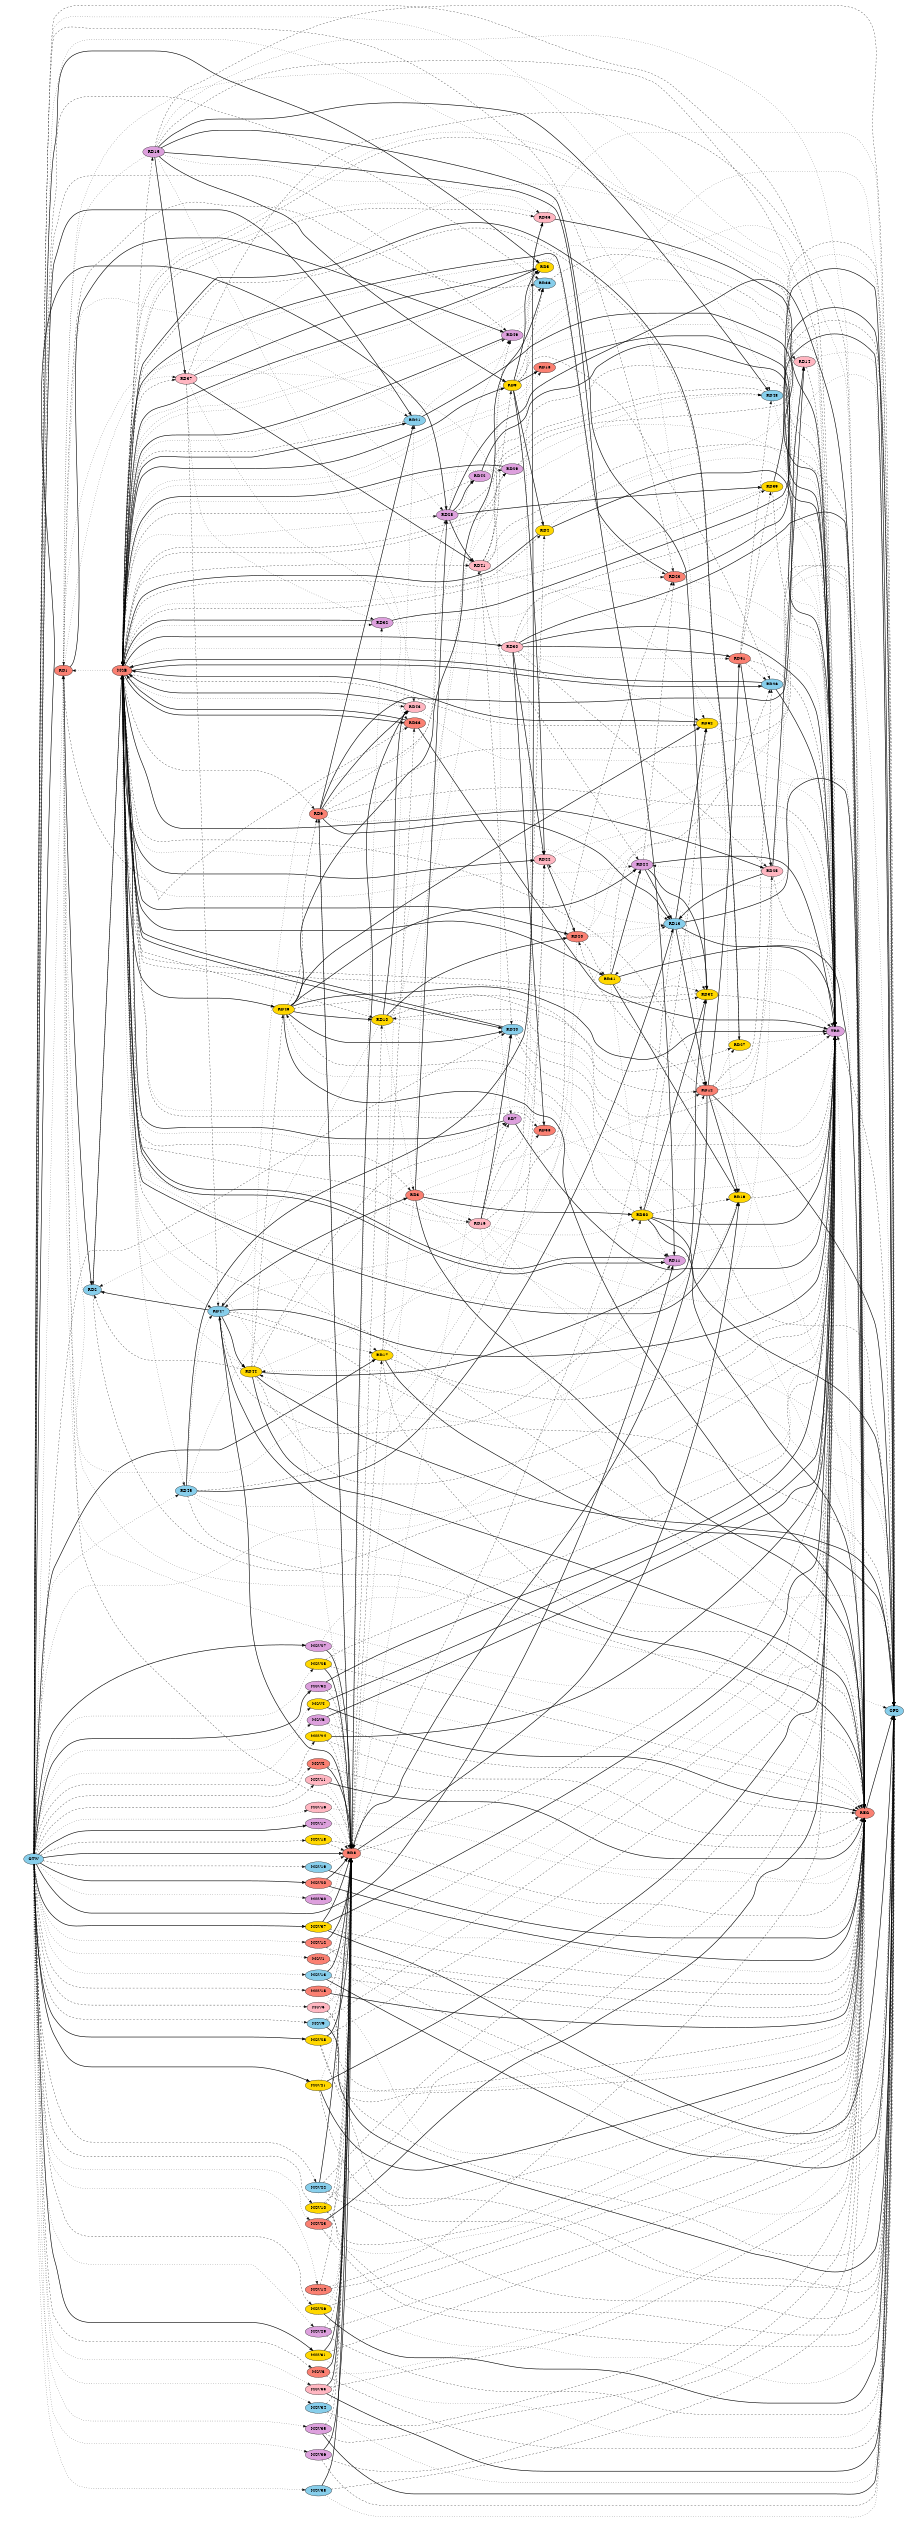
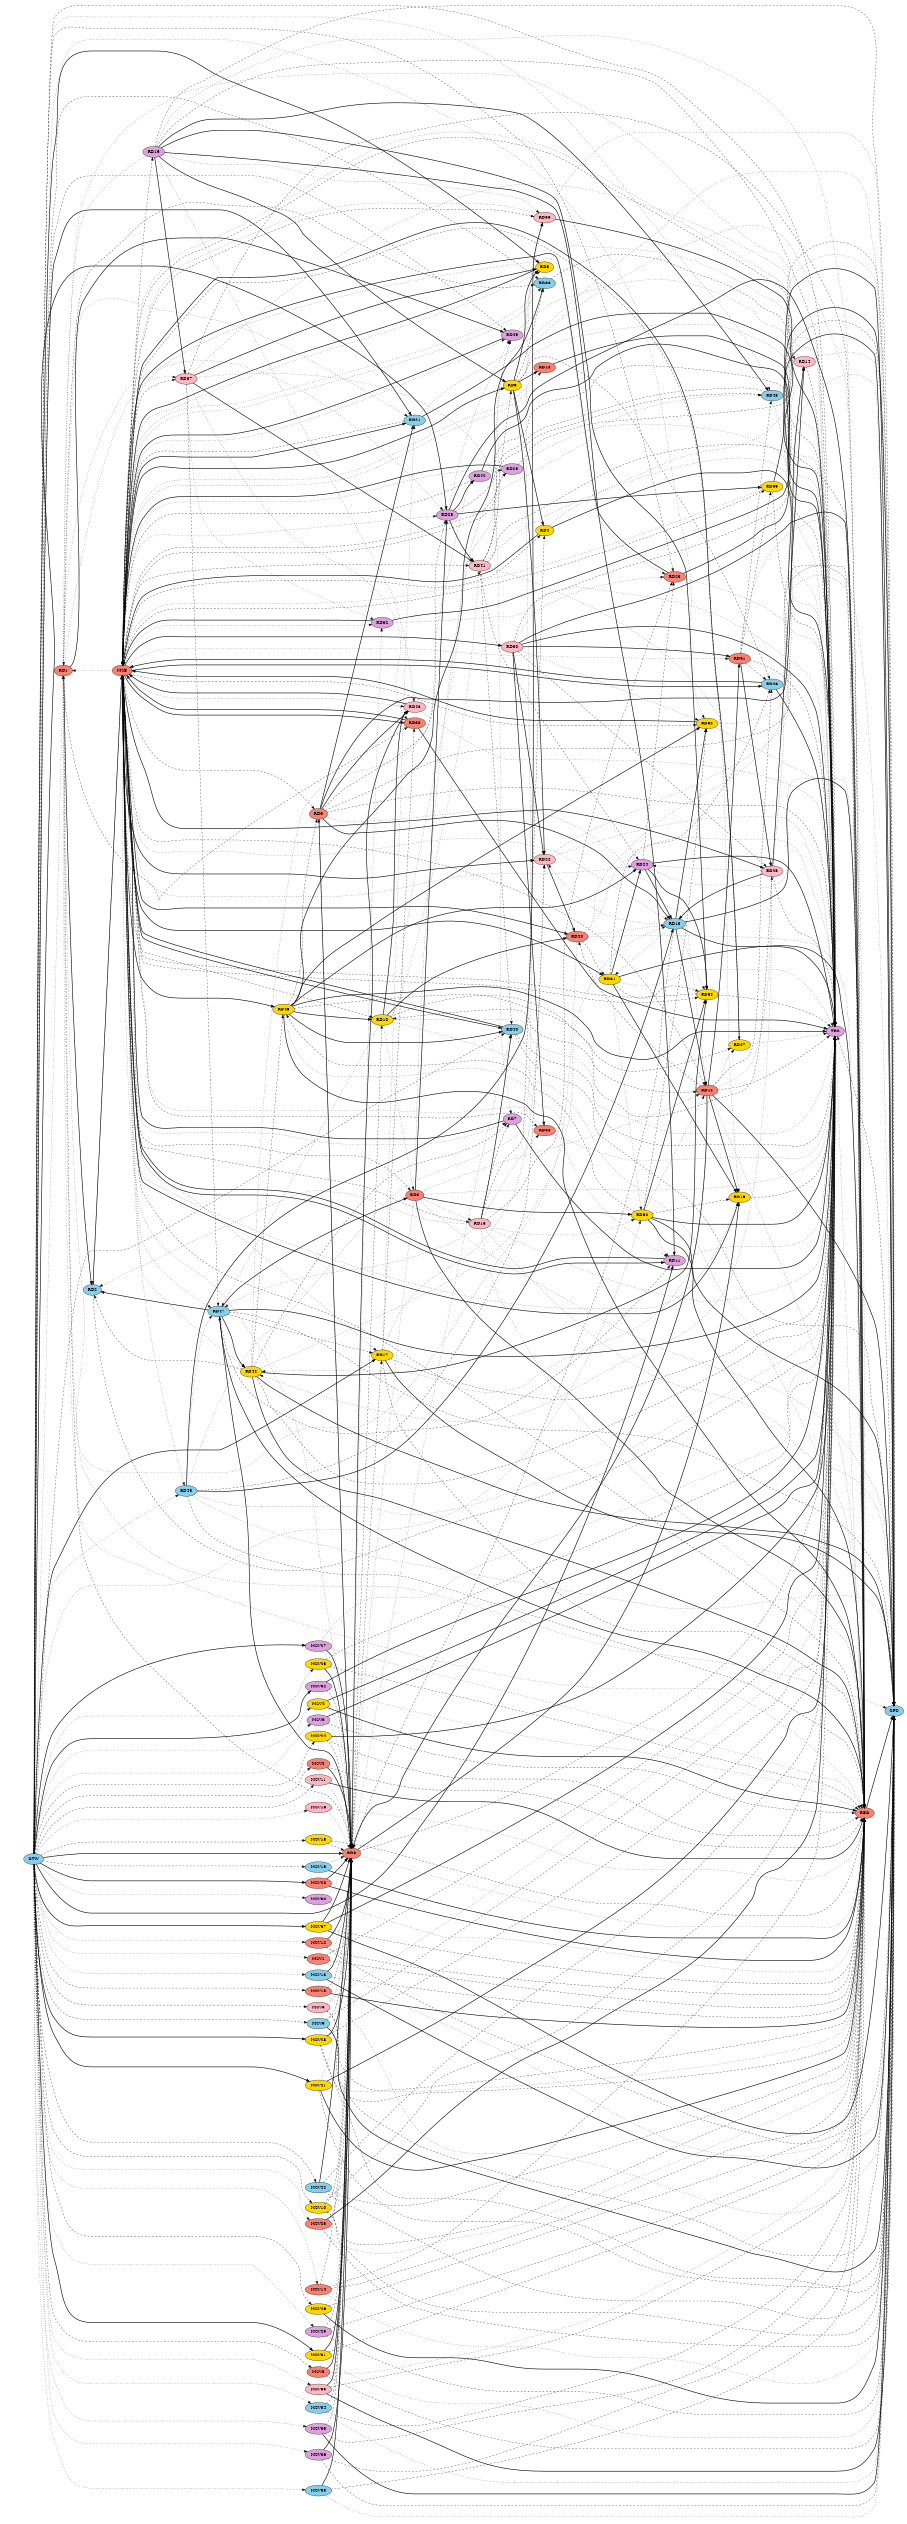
node "MSV17": removed
